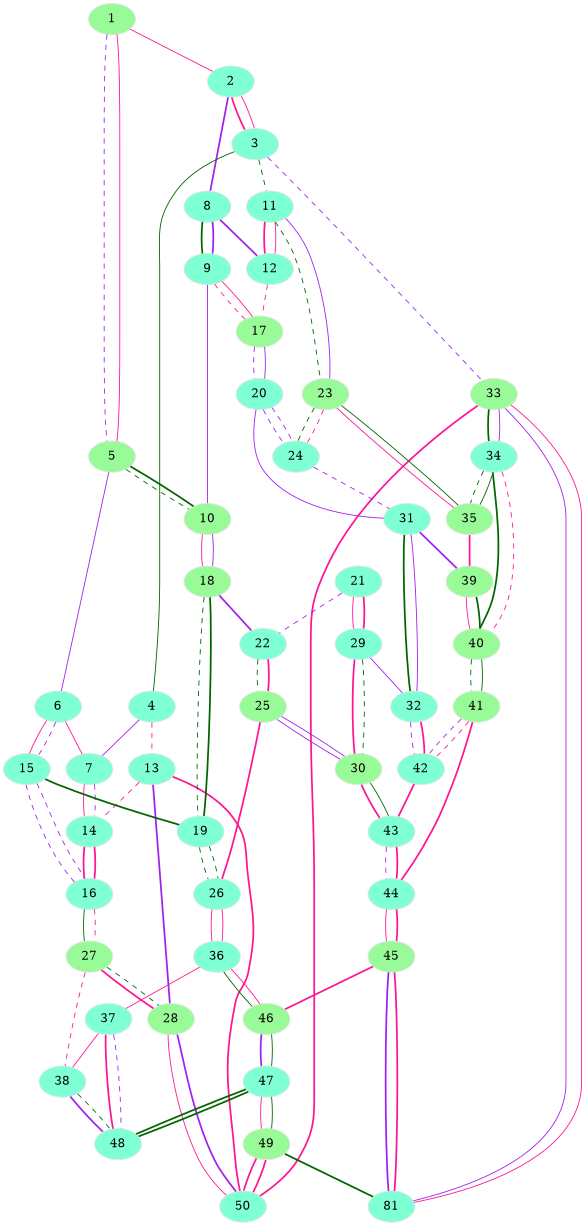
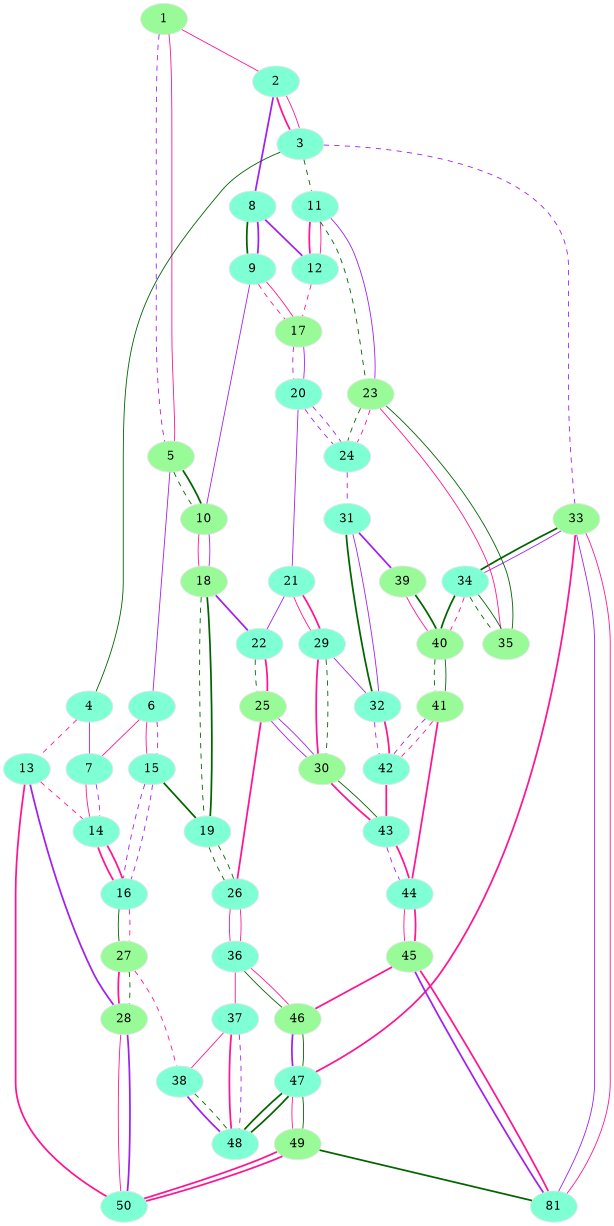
edge "20" -- "31": now "20" -- "21"
edge "35" -- "39": removed
edge "21" -- "22": style dashed -> solid
edge "33" -- "50": now "33" -- "47"
